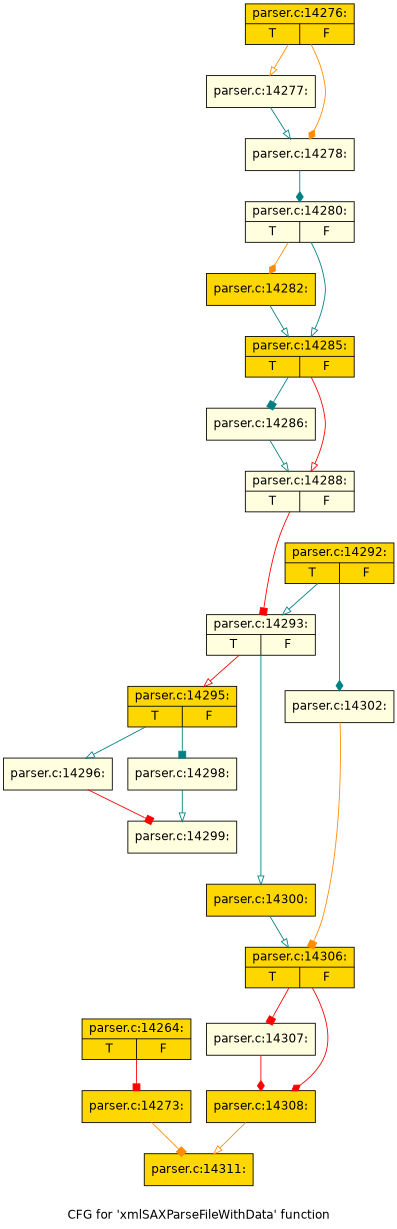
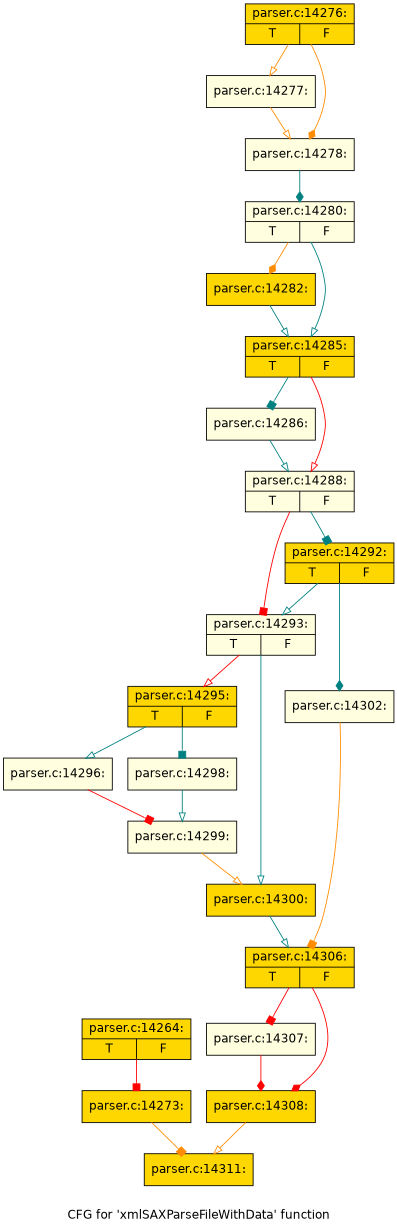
edge "parser.c:14277:" -> "parser.c:14278:": color teal -> darkorange
edge "parser.c:14288:" -> "parser.c:14292:": added
edge "parser.c:14299:" -> "parser.c:14300:": added
